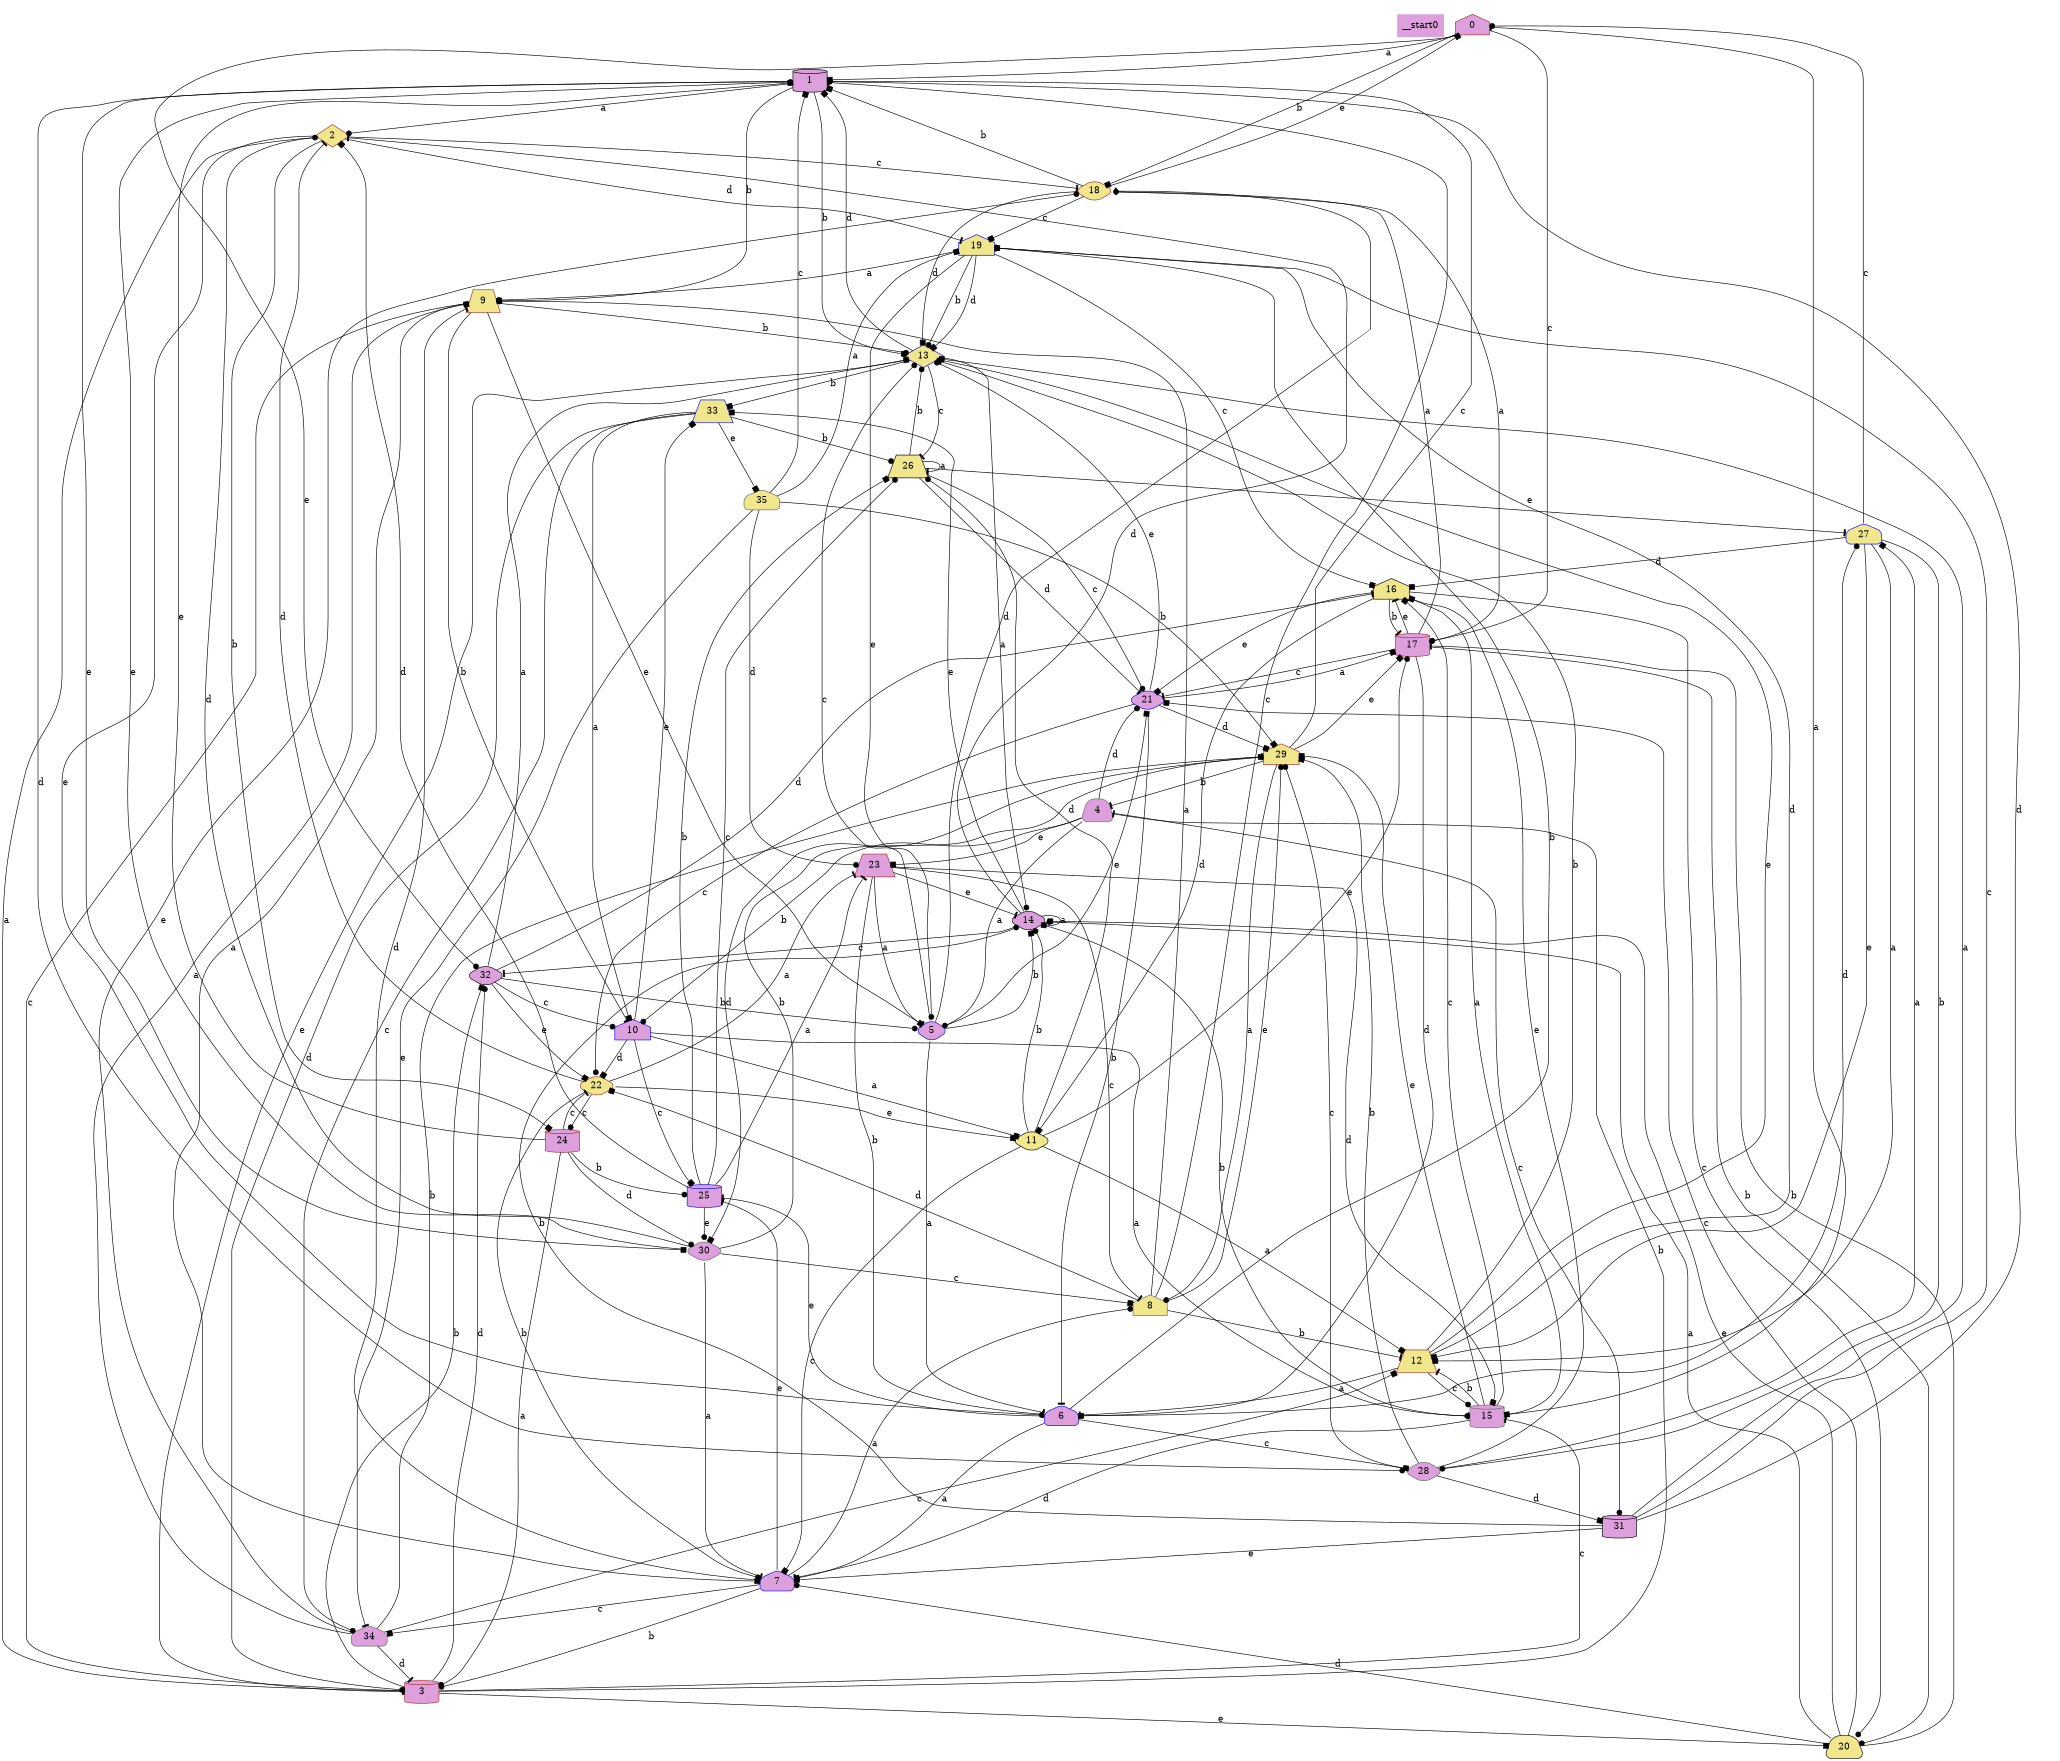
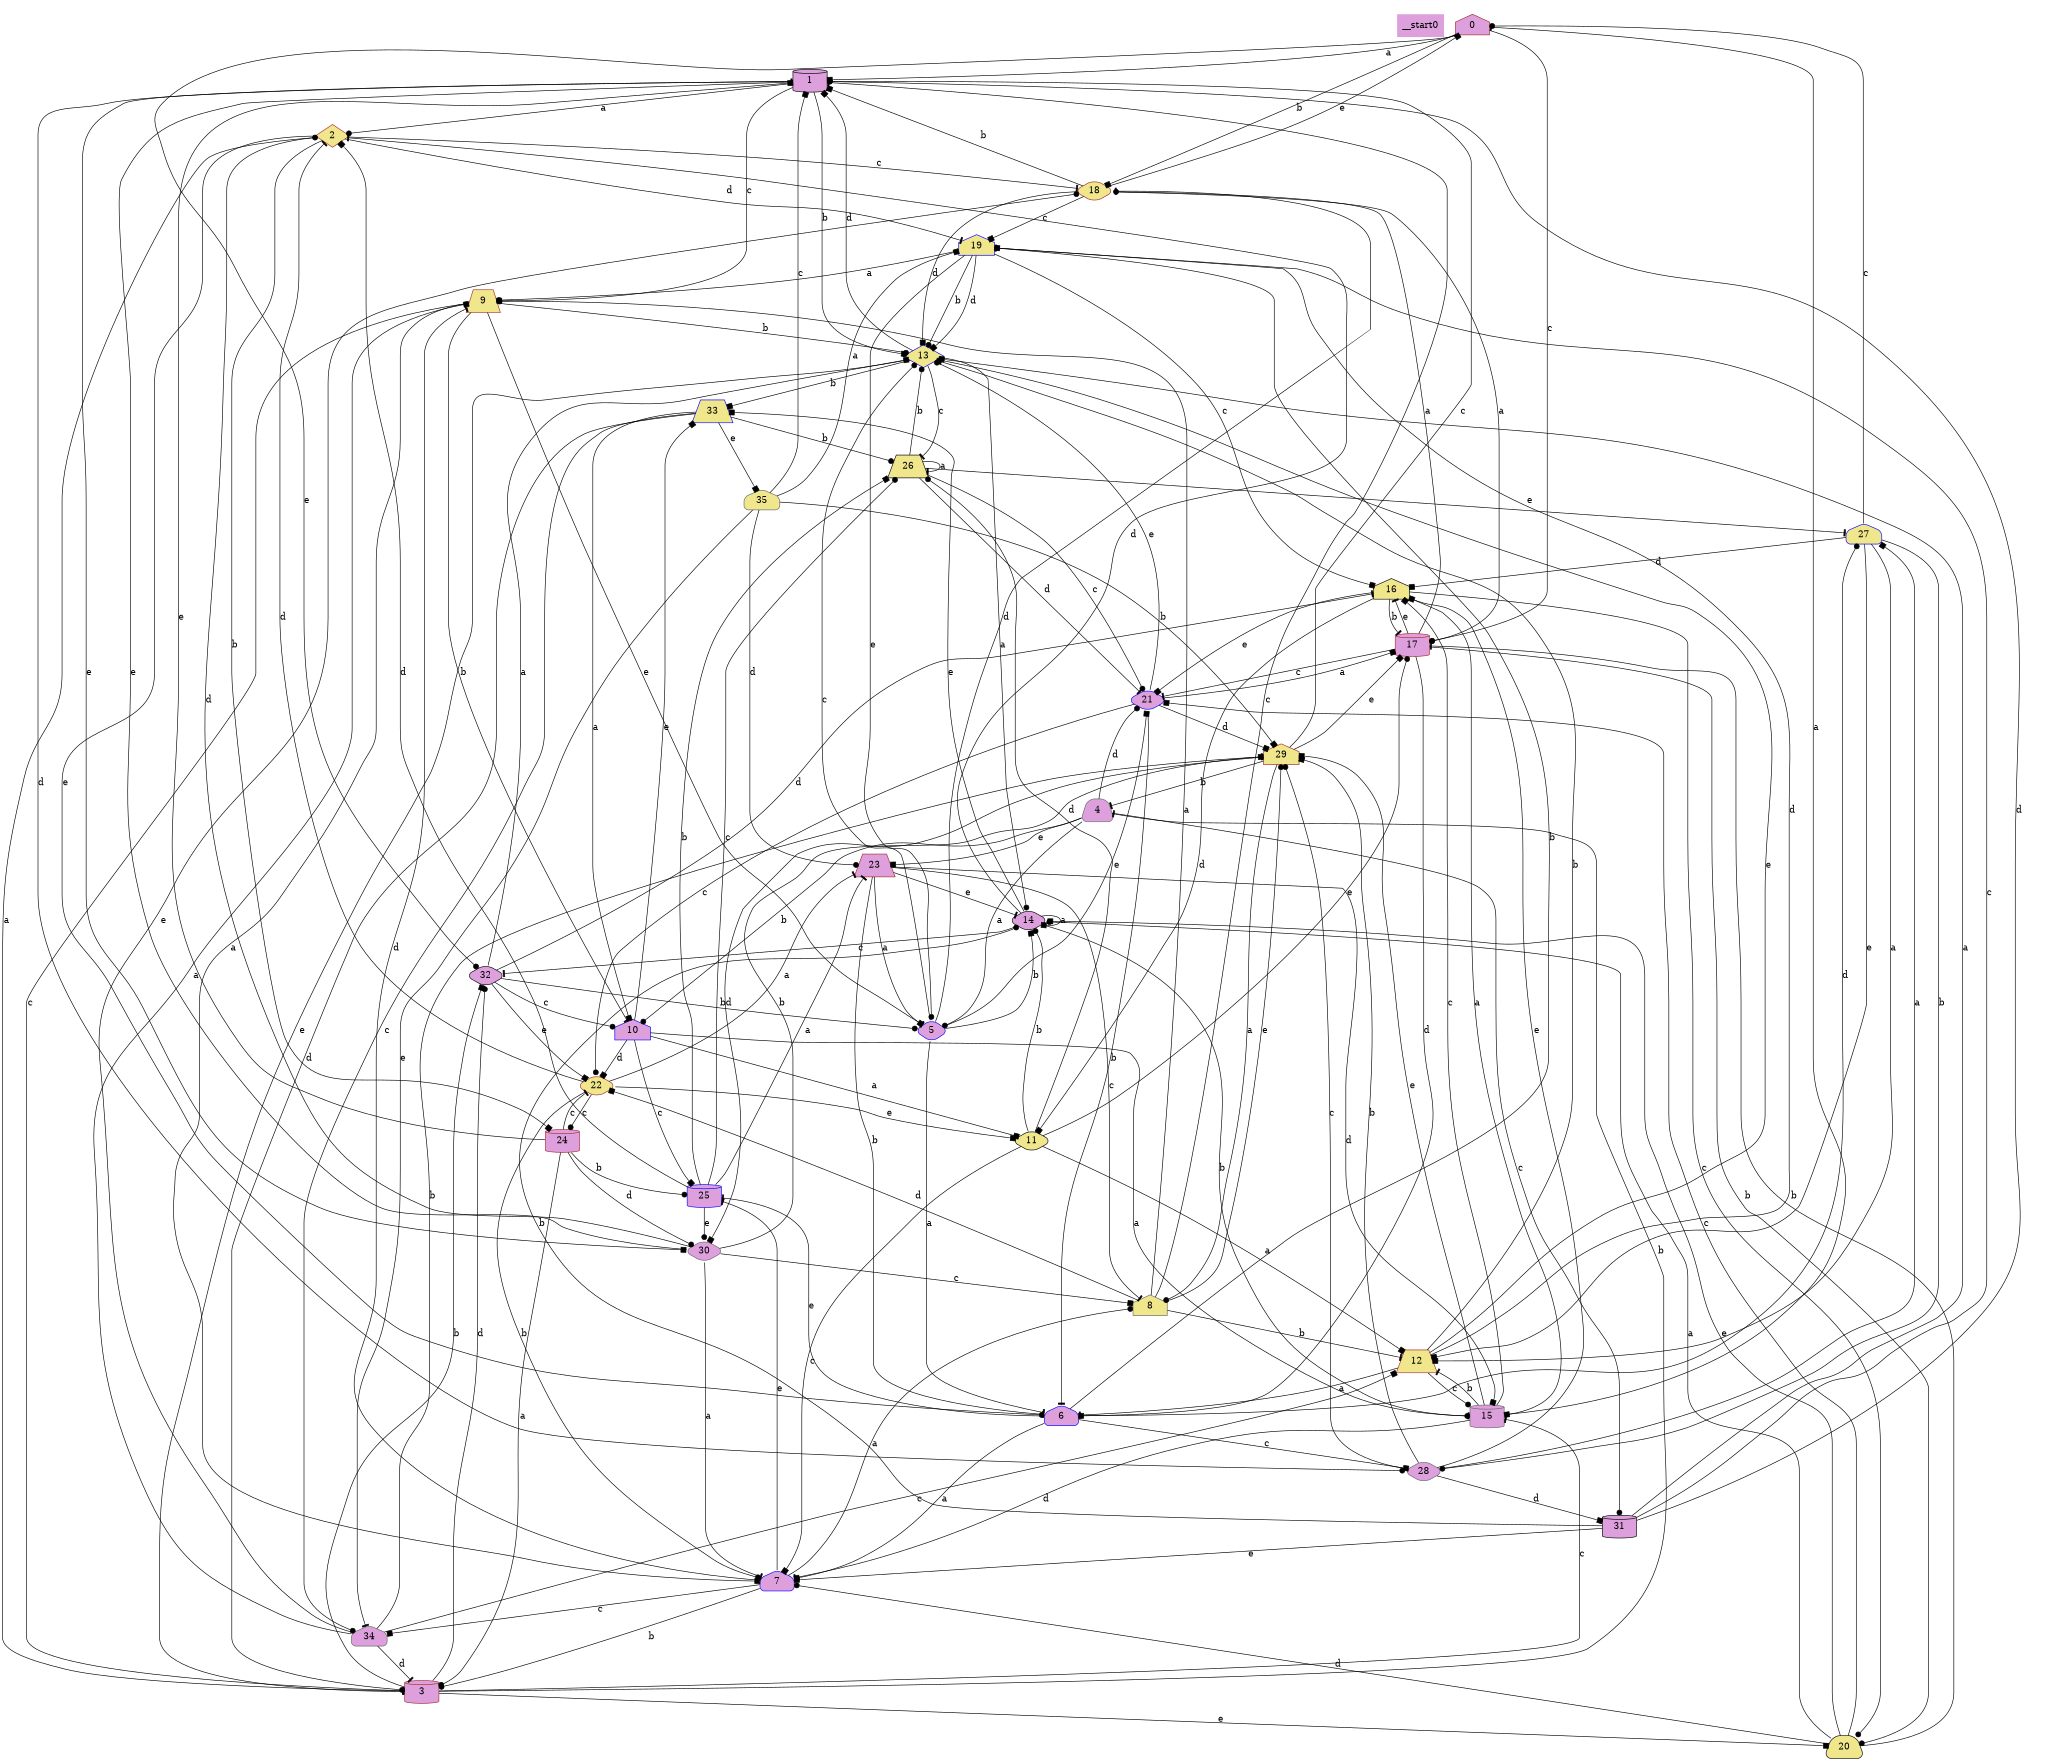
edge "1" -> "9": label "b" -> "c"
edge "30" -> "1": arrowhead dot -> tee
